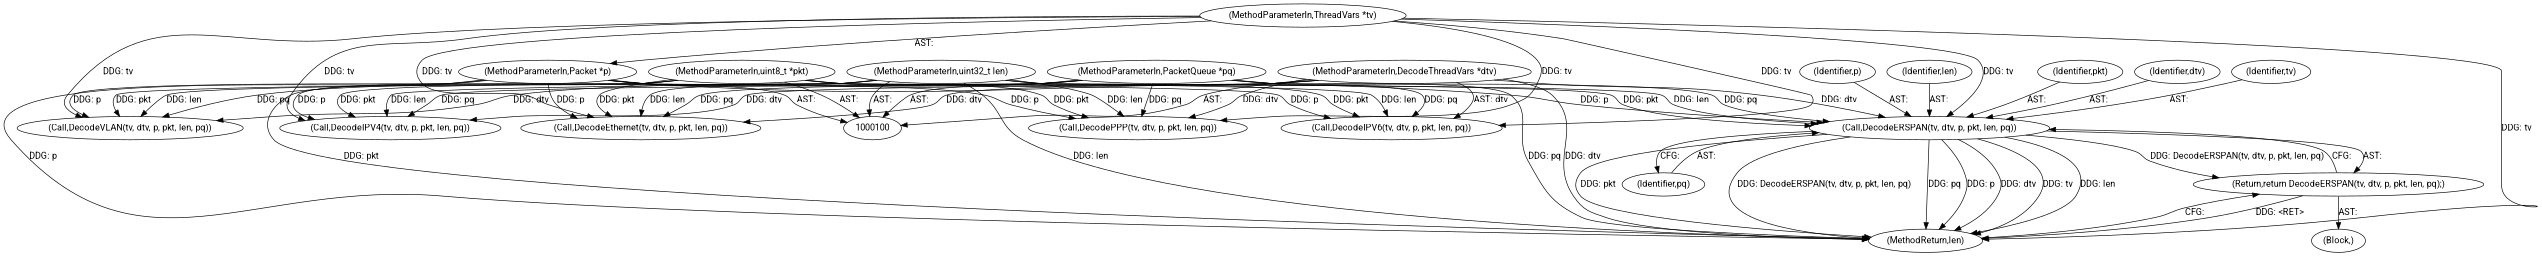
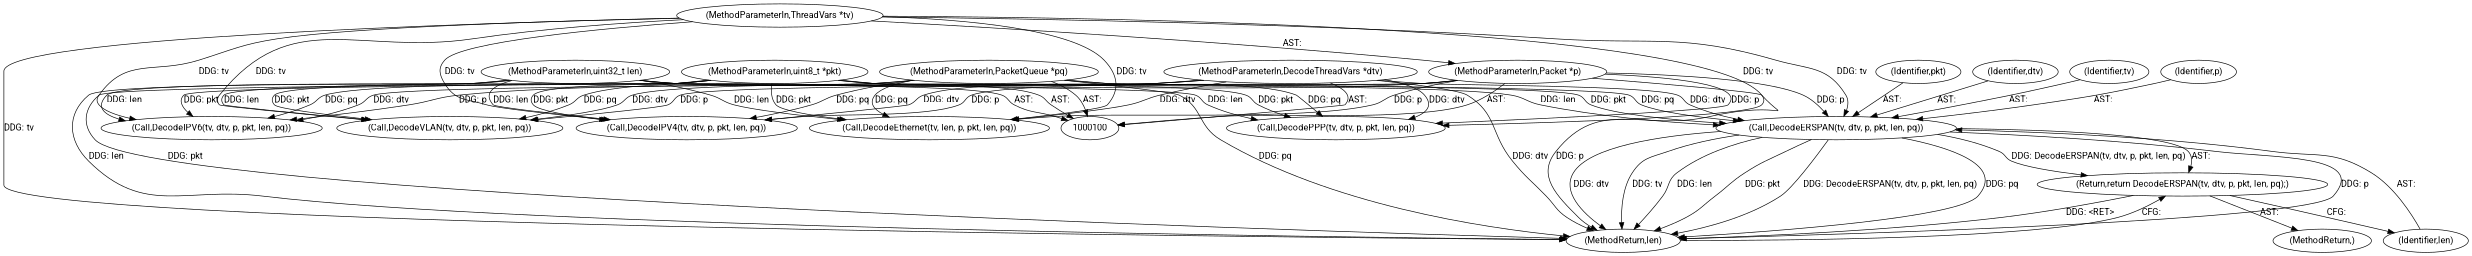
edge "(MethodParameterIn,DecodeThreadVars *dtv)" -> "(Call,DecodeIPV6(tv, dtv, p, pkt, len, pq))": label "AST: dtv" -> "DDG: dtv"
node "(Call,DecodeEthernet(tv, dtv, p, pkt, len, pq))": label "(Call,DecodeEthernet(tv, dtv, p, pkt, len, pq))" -> "(Call,DecodeEthernet(tv, len, p, pkt, len, pq))"
edge "(Return,return DecodeERSPAN(tv, dtv, p, pkt, len, pq);)" -> "(Call,DecodeERSPAN(tv, dtv, p, pkt, len, pq))": now "(Return,return DecodeERSPAN(tv, dtv, p, pkt, len, pq);)" -> "(Identifier,len)"
node "(Identifier,pq)": removed
node "(Block,)": label "(Block,)" -> "(MethodReturn,)"
